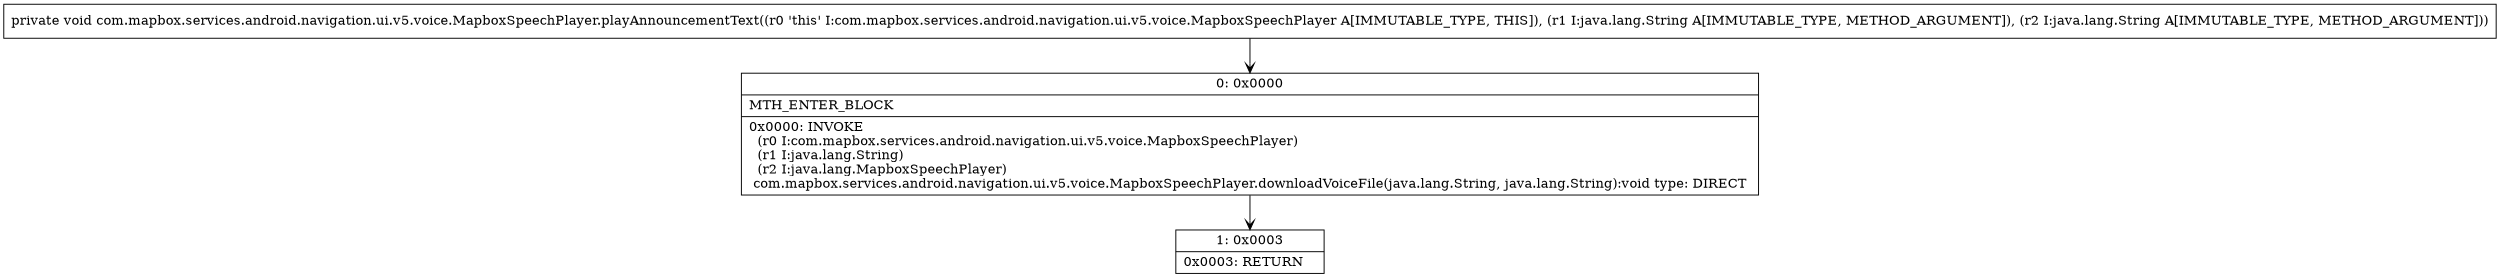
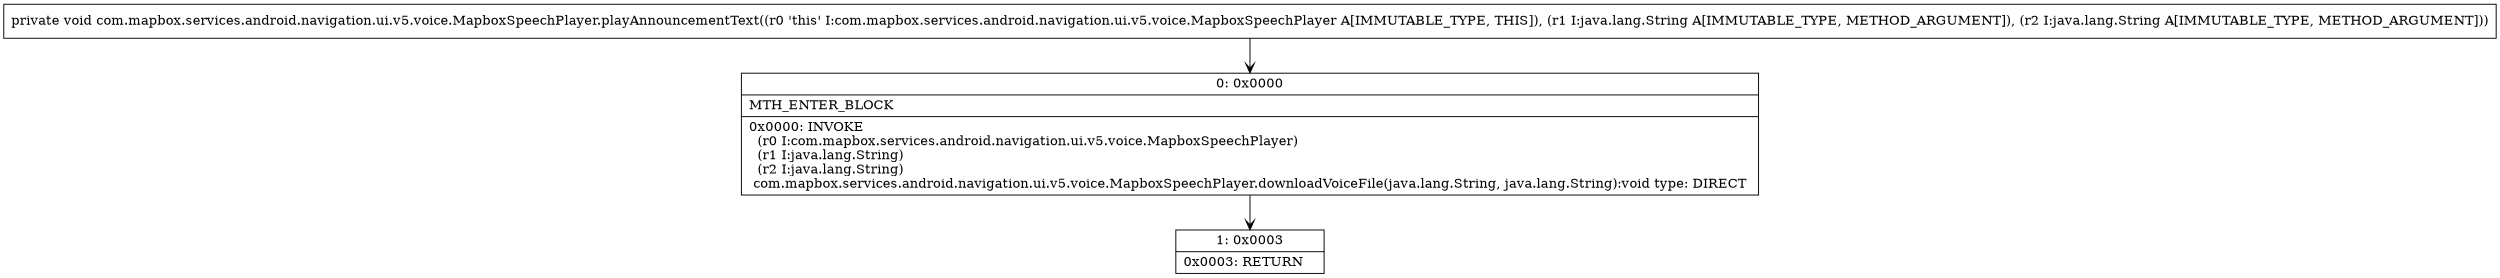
node "0: 0x0000": text "(r2 I:java.lang.MapboxSpeechPlayer)" -> "(r2 I:java.lang.String)"
